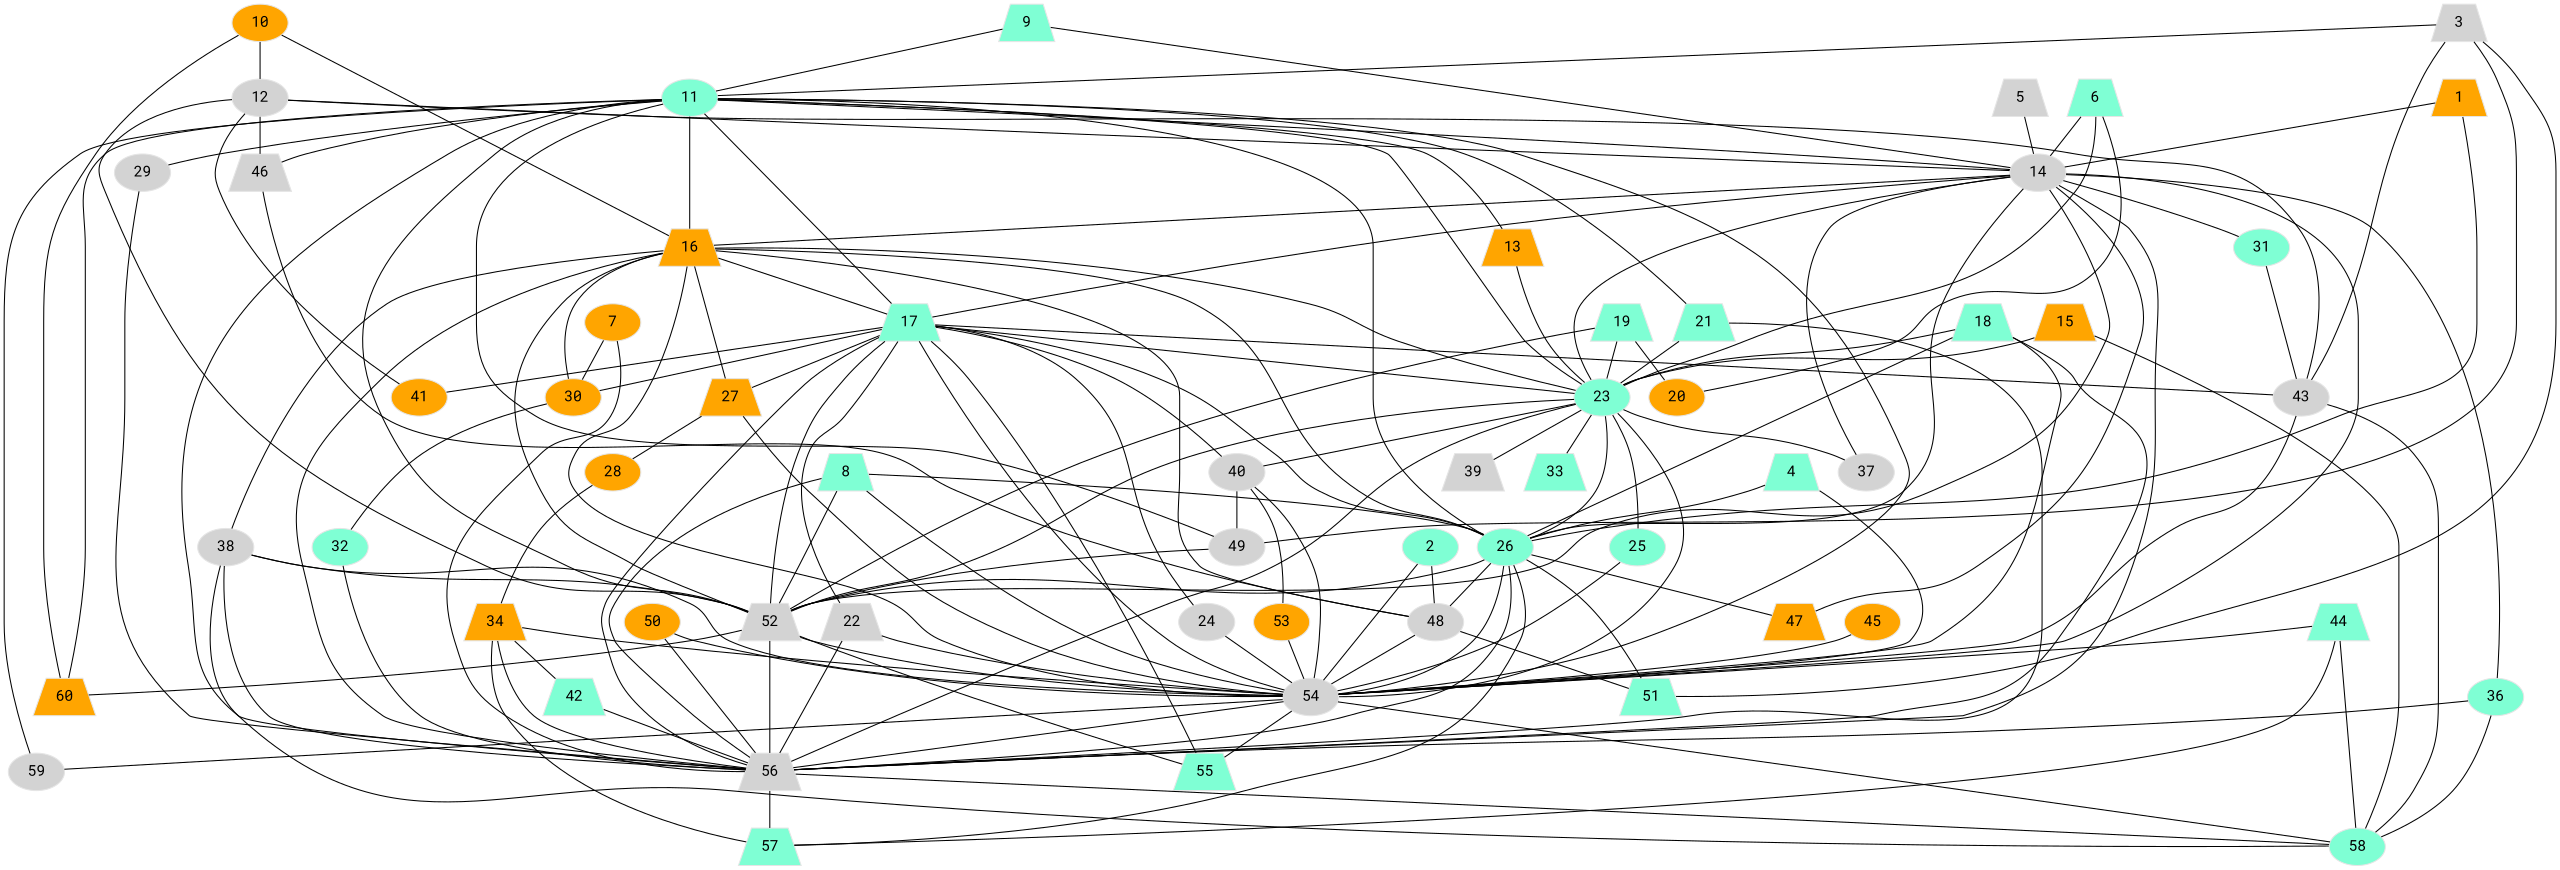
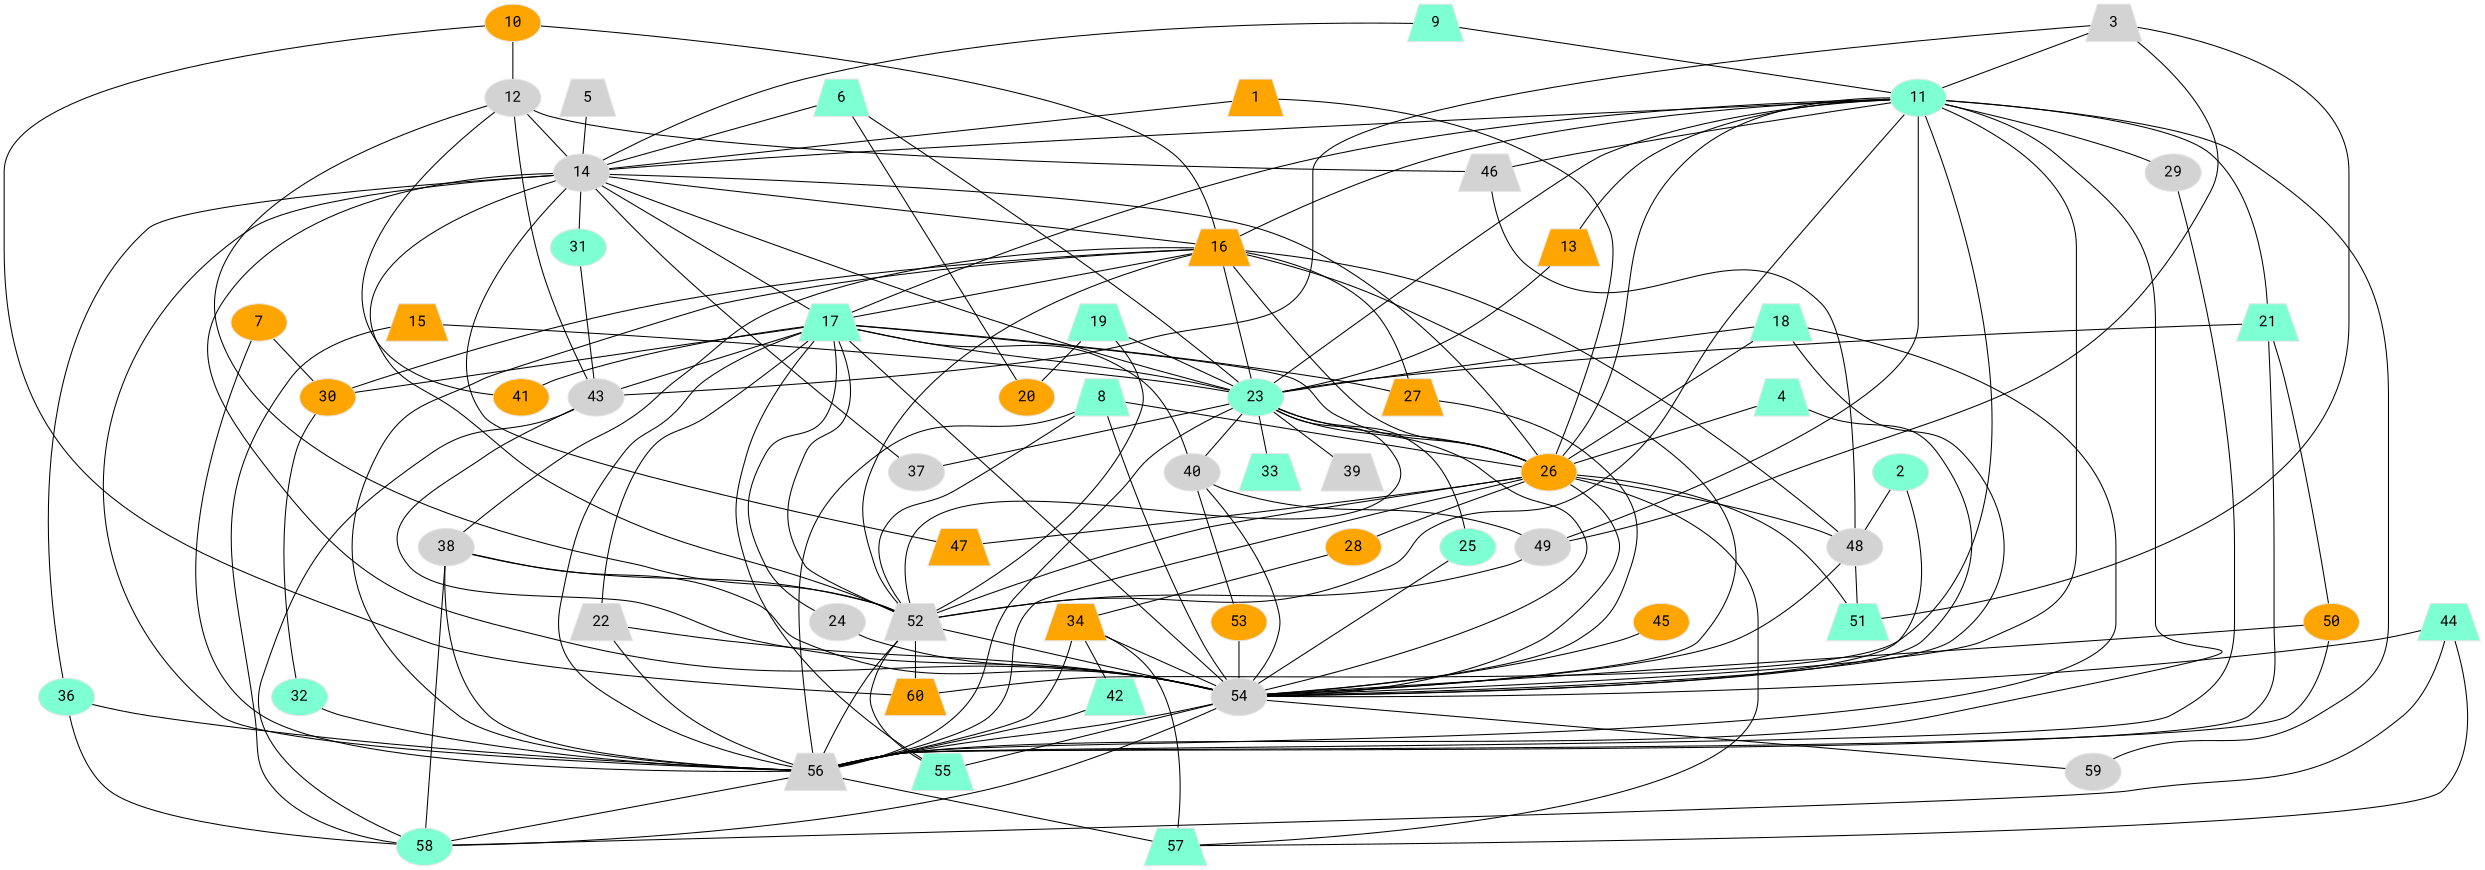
edge "27" -- "28": now "26" -- "28"
edge "21" -- "50": added
node "26": fillcolor aquamarine -> orange
